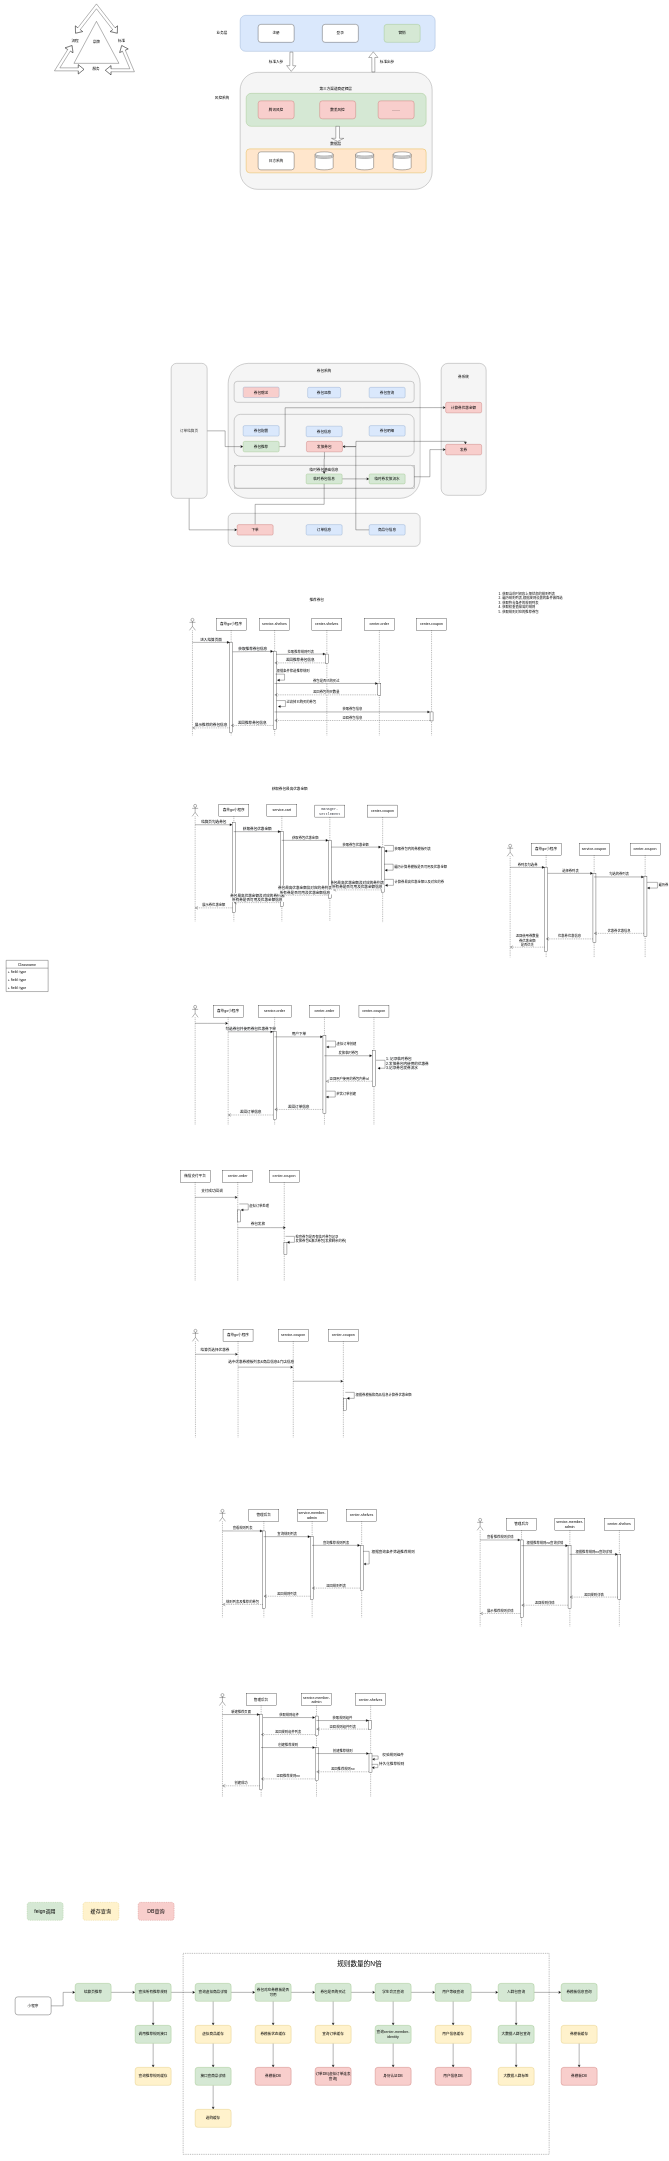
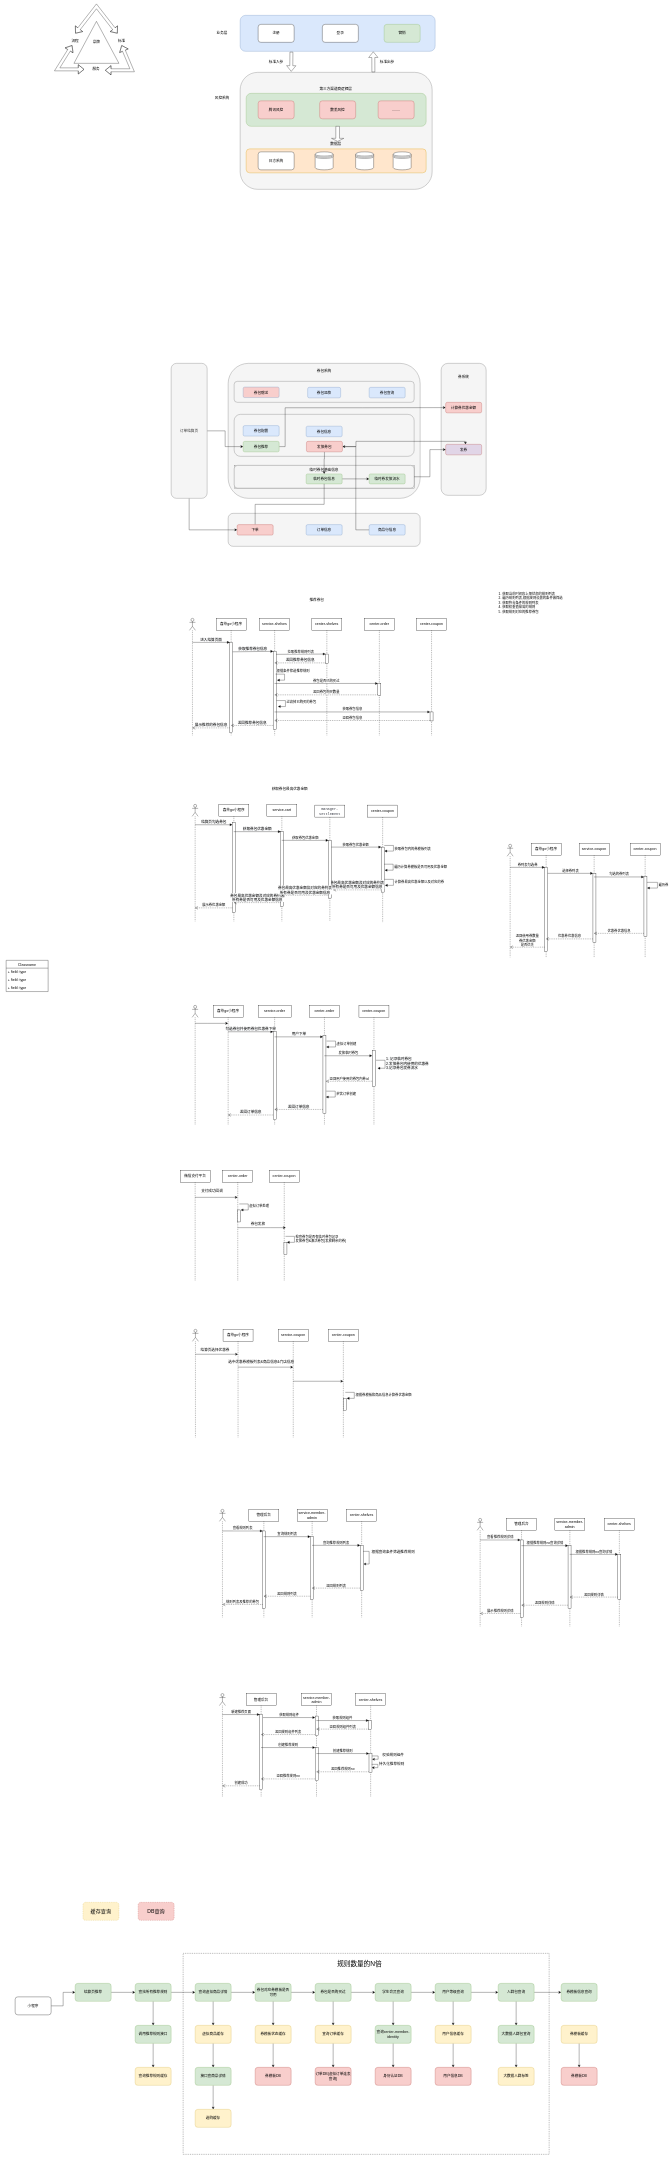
node "券包明细": removed
node "发券": fillcolor #f8cecc -> #e1d5e7
node "feign调用": removed
